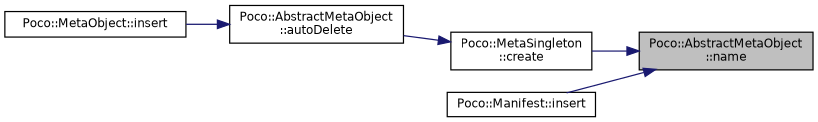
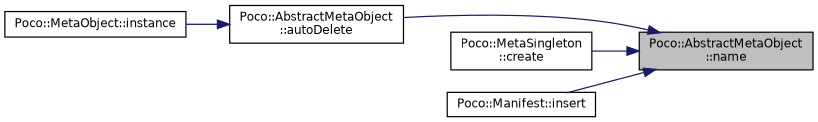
node "Poco::MetaObject::insert": label "Poco::MetaObject::insert" -> "Poco::MetaObject::instance"
edge "Poco::AbstractMetaObject ::autoDelete" -> "Poco::MetaSingleton ::create": now "Poco::AbstractMetaObject ::autoDelete" -> "Poco::AbstractMetaObject ::name"
